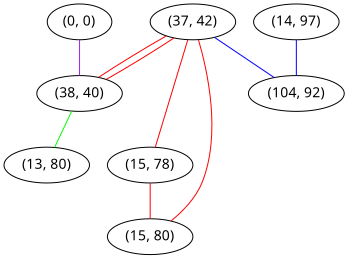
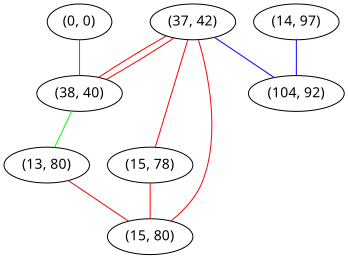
edge "(13, 80)" -- "(15, 80)": added
